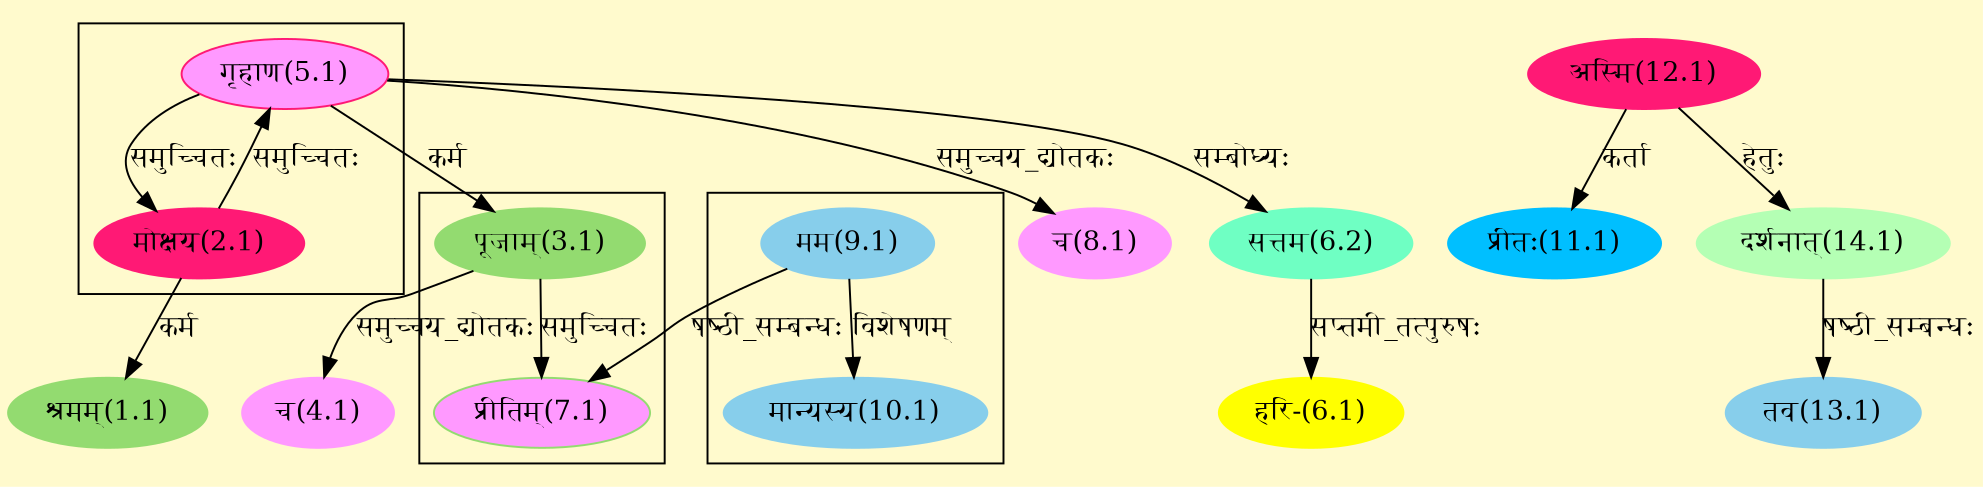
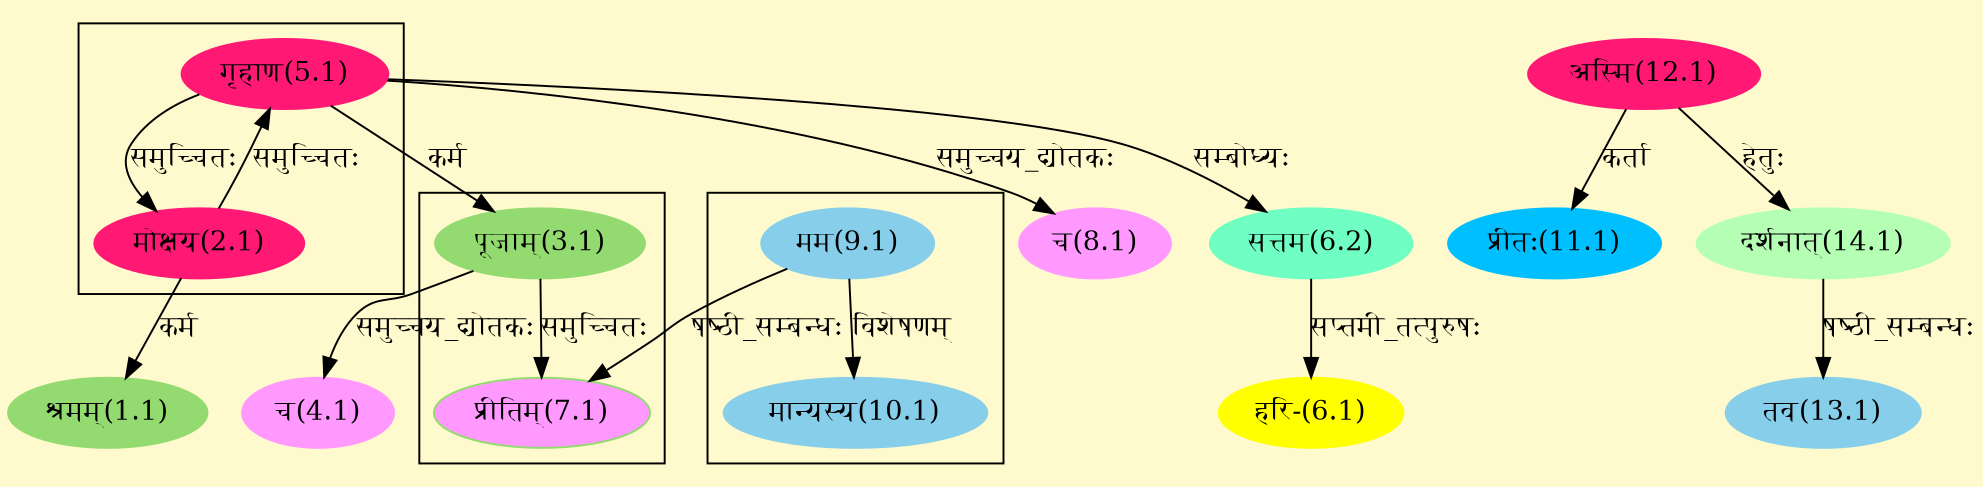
node "गृहाण(5.1)": fillcolor #ff99ff -> #ff1975
